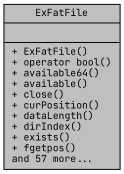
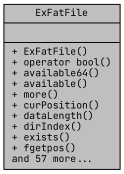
node "ExFatFile": text "+ close()" -> "+ more()"
